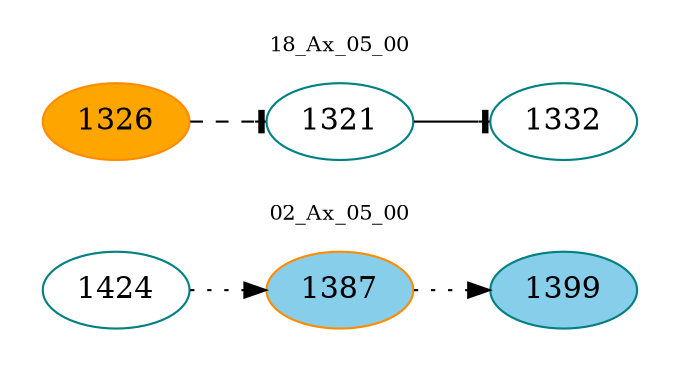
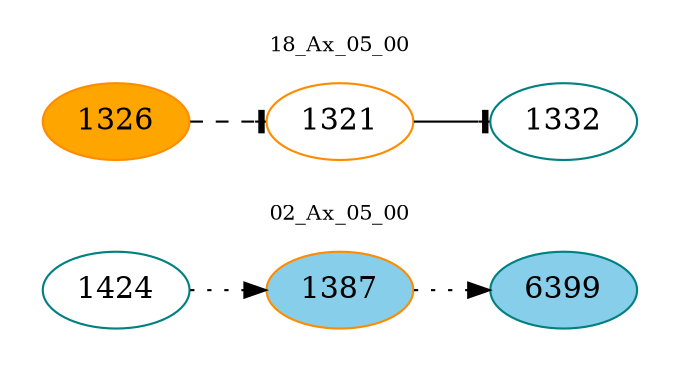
node "1321": color teal -> darkorange
node "1399": label "1399" -> "6399"
